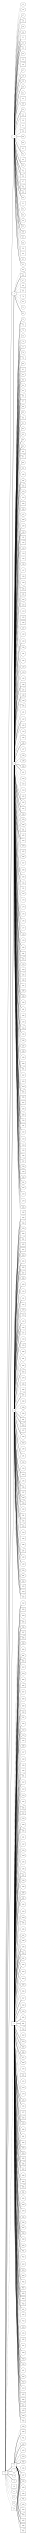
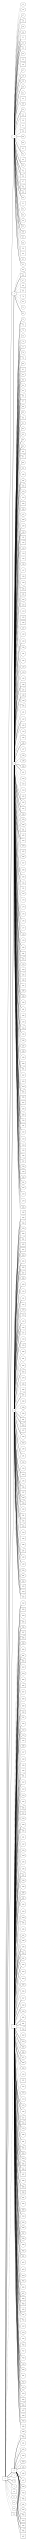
node "368": added
